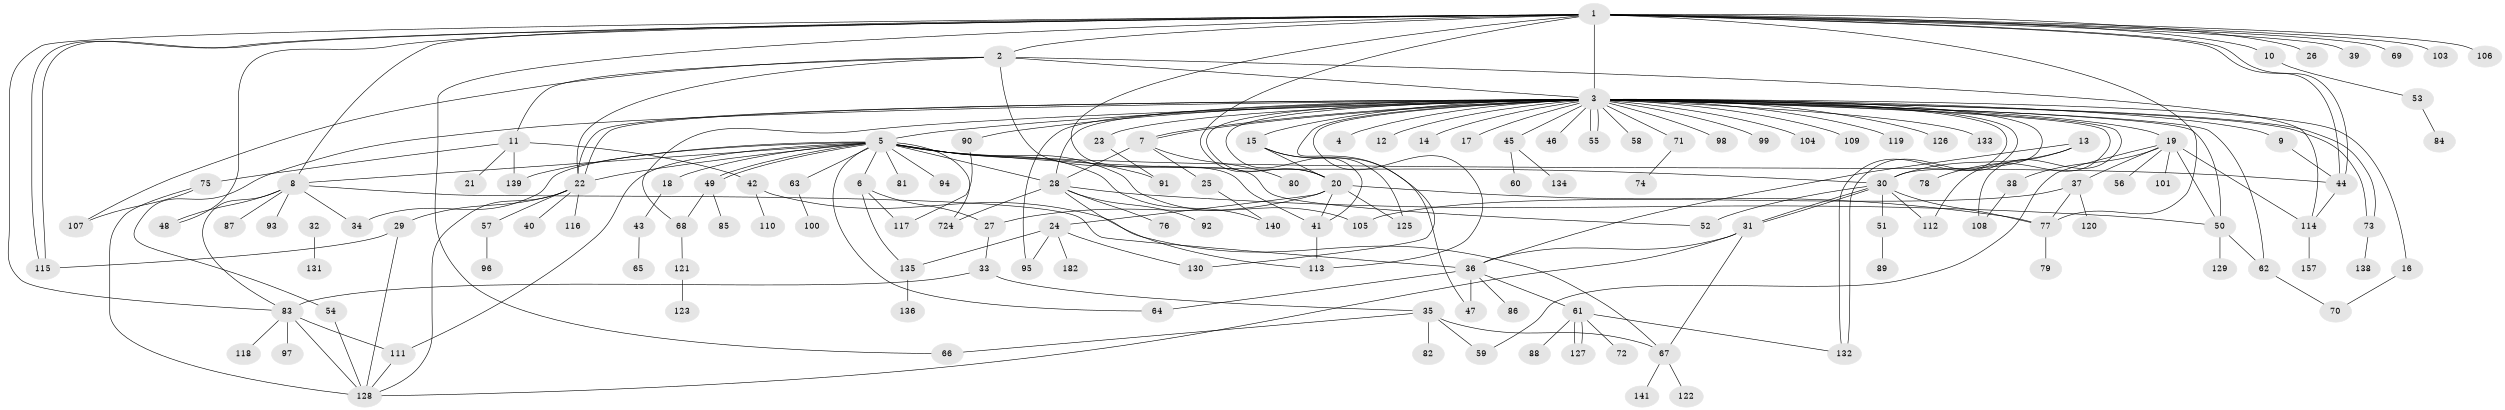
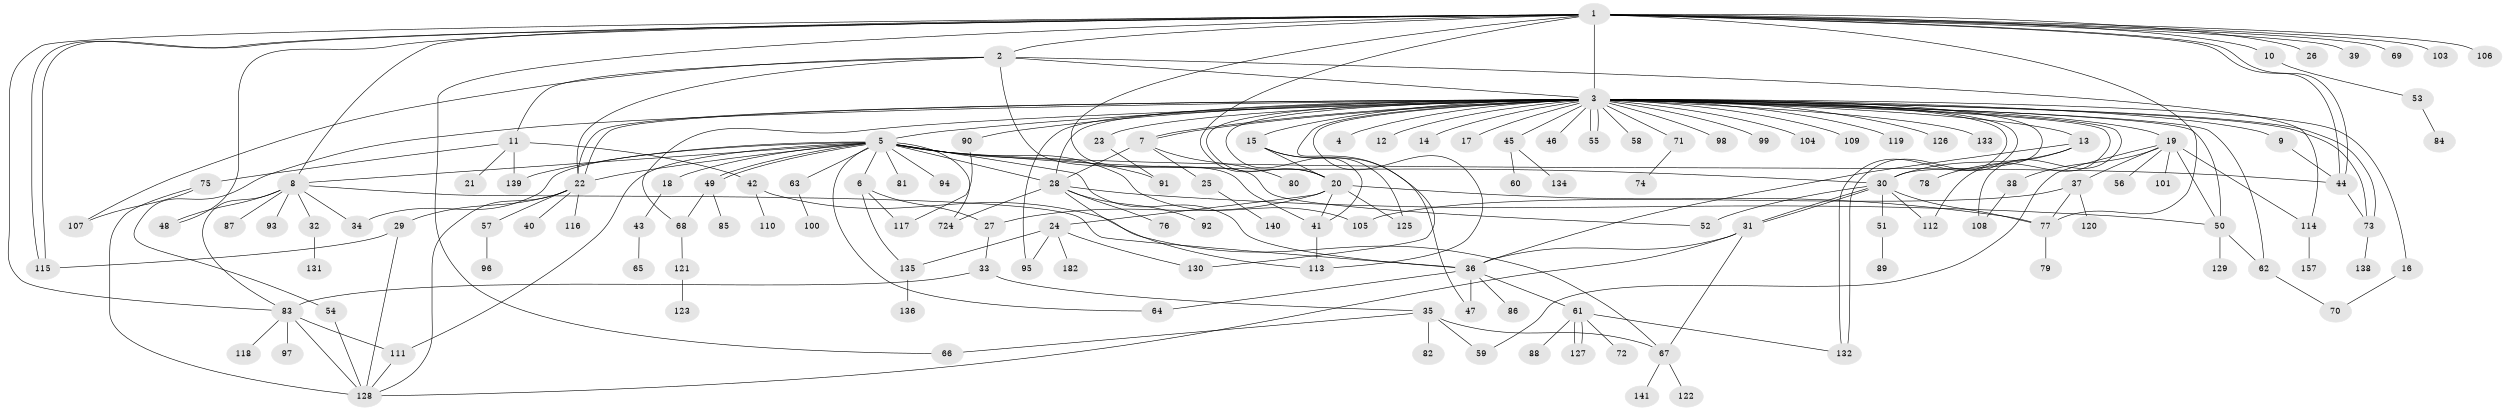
edge "3" -- "13": added
edge "5" -- "140": now "5" -- "36"
edge "8" -- "32": added
edge "44" -- "114": now "44" -- "73"
